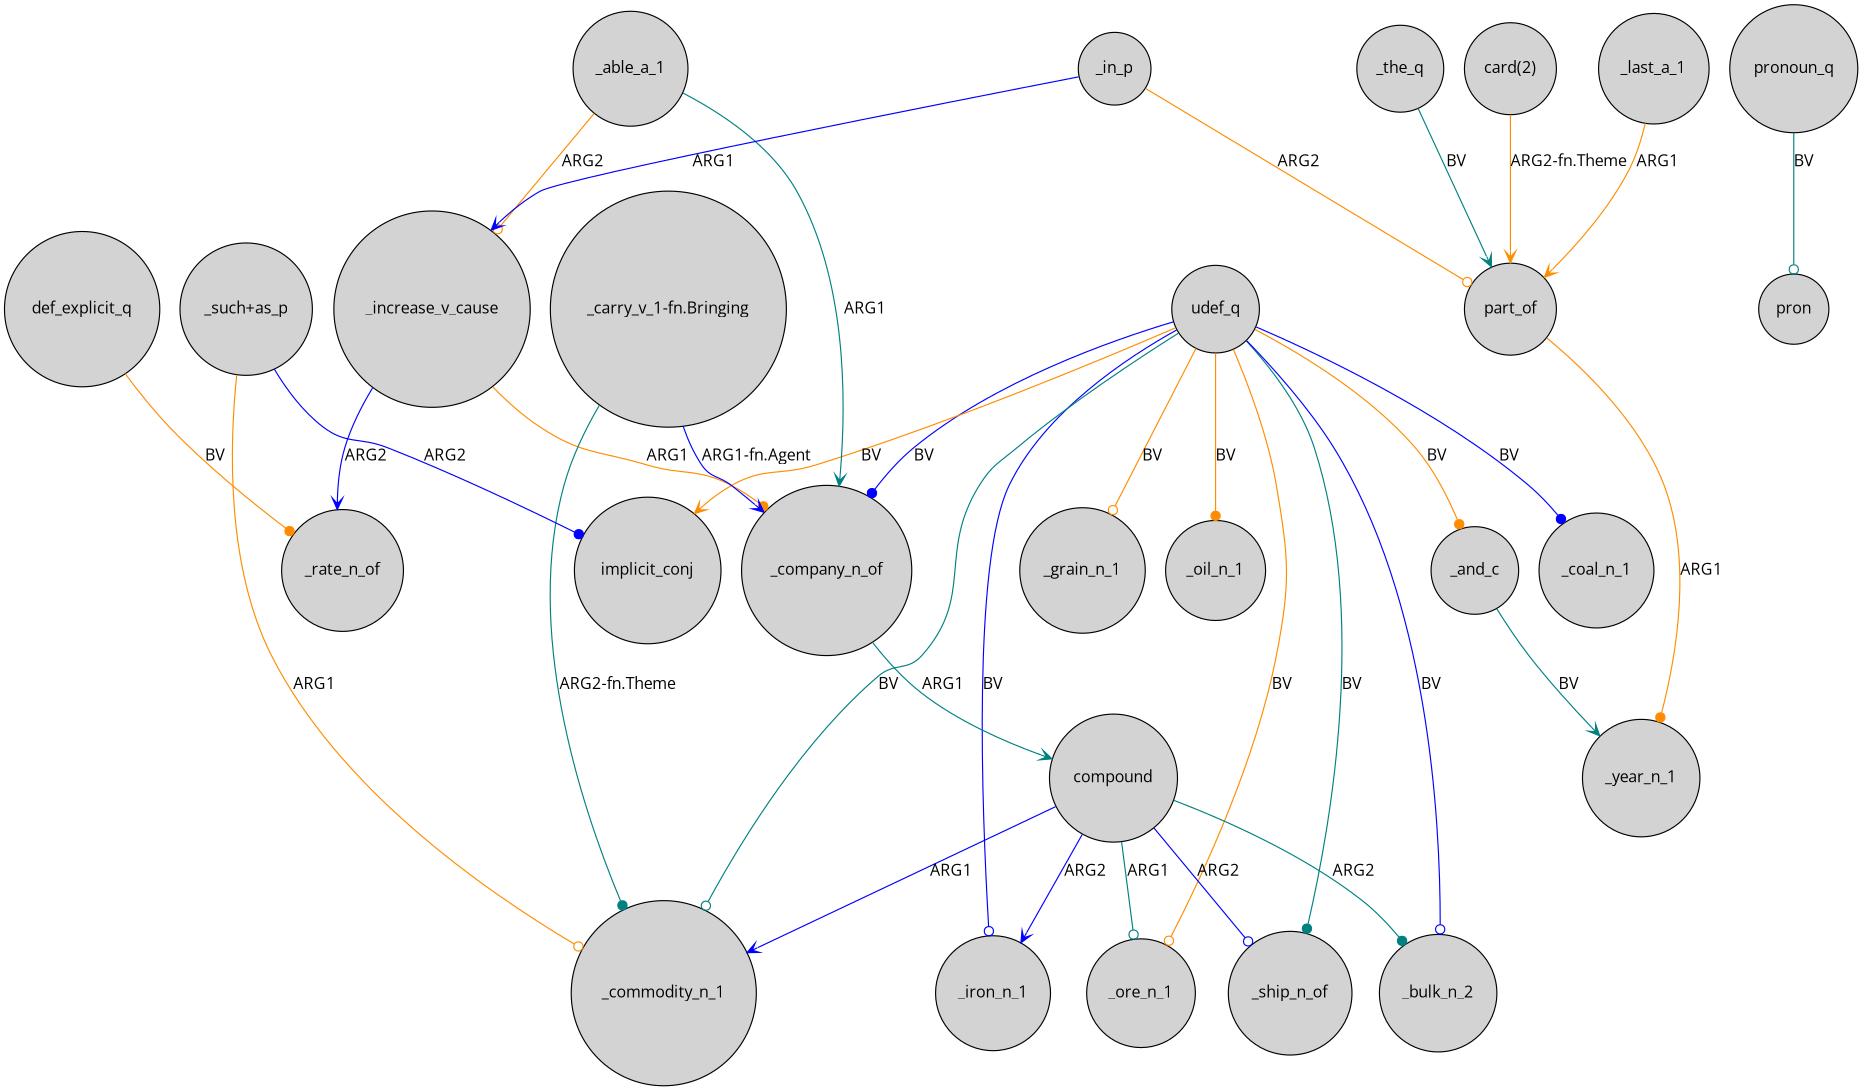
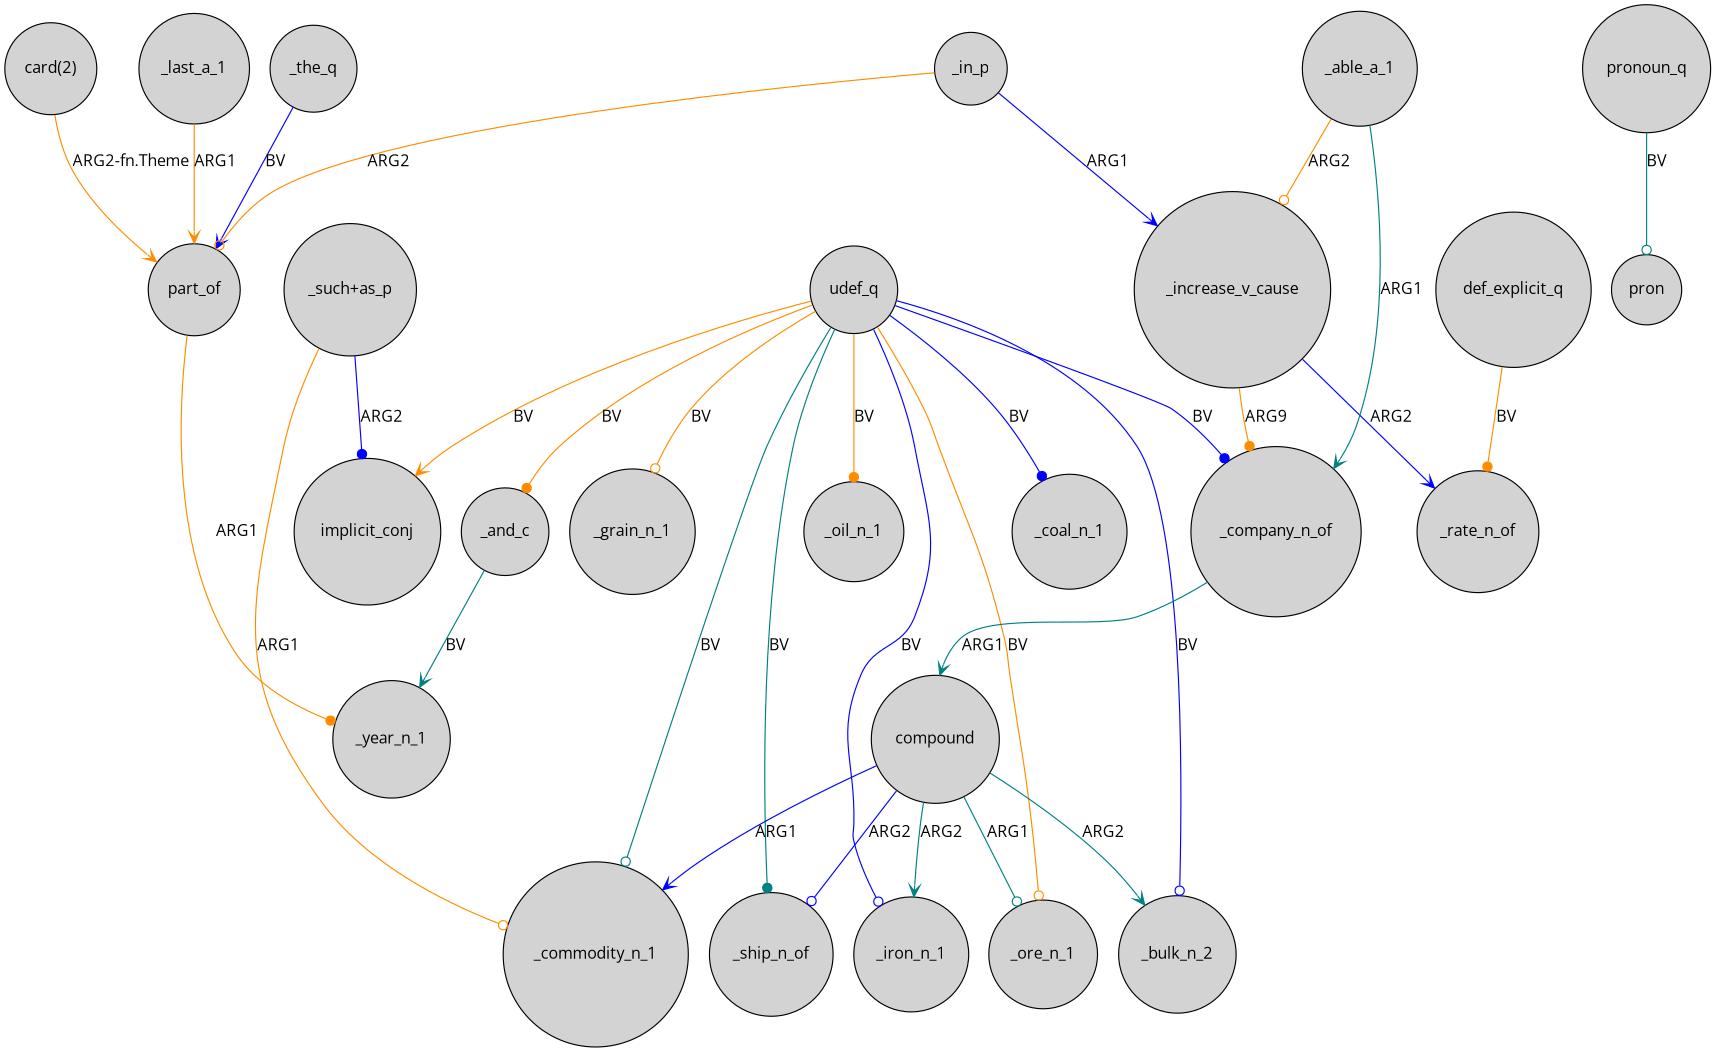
edge "_the_q" -> "part_of": color teal -> blue
node "_carry_v_1-fn.Bringing": removed
edge "_increase_v_cause" -> "_company_n_of": label "ARG1" -> "ARG9"
edge "compound" -> "_bulk_n_2": arrowhead dot -> vee
edge "compound" -> "_iron_n_1": color blue -> teal
